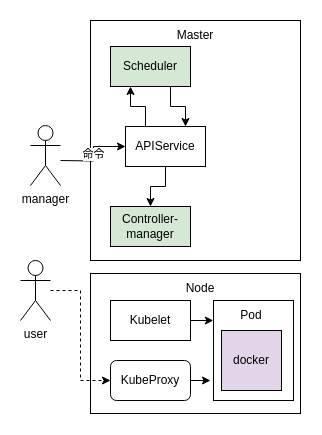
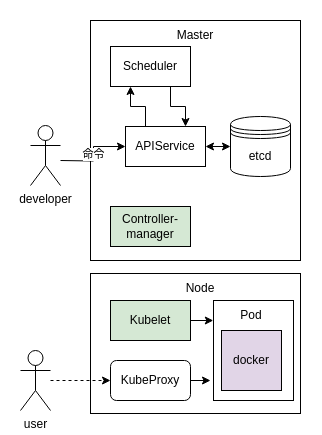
node "Scheduler": fillcolor #d5e8d4 -> #ffffff
edge "APIService" -- "etcd": added
node "etcd": added
edge "APIService" -> "Controller-manager": removed
node "manager": label "manager" -> "developer"
node "user": moved (36, 291) -> (36, 381)
node "Kubelet": fillcolor #ffffff -> #d5e8d4
